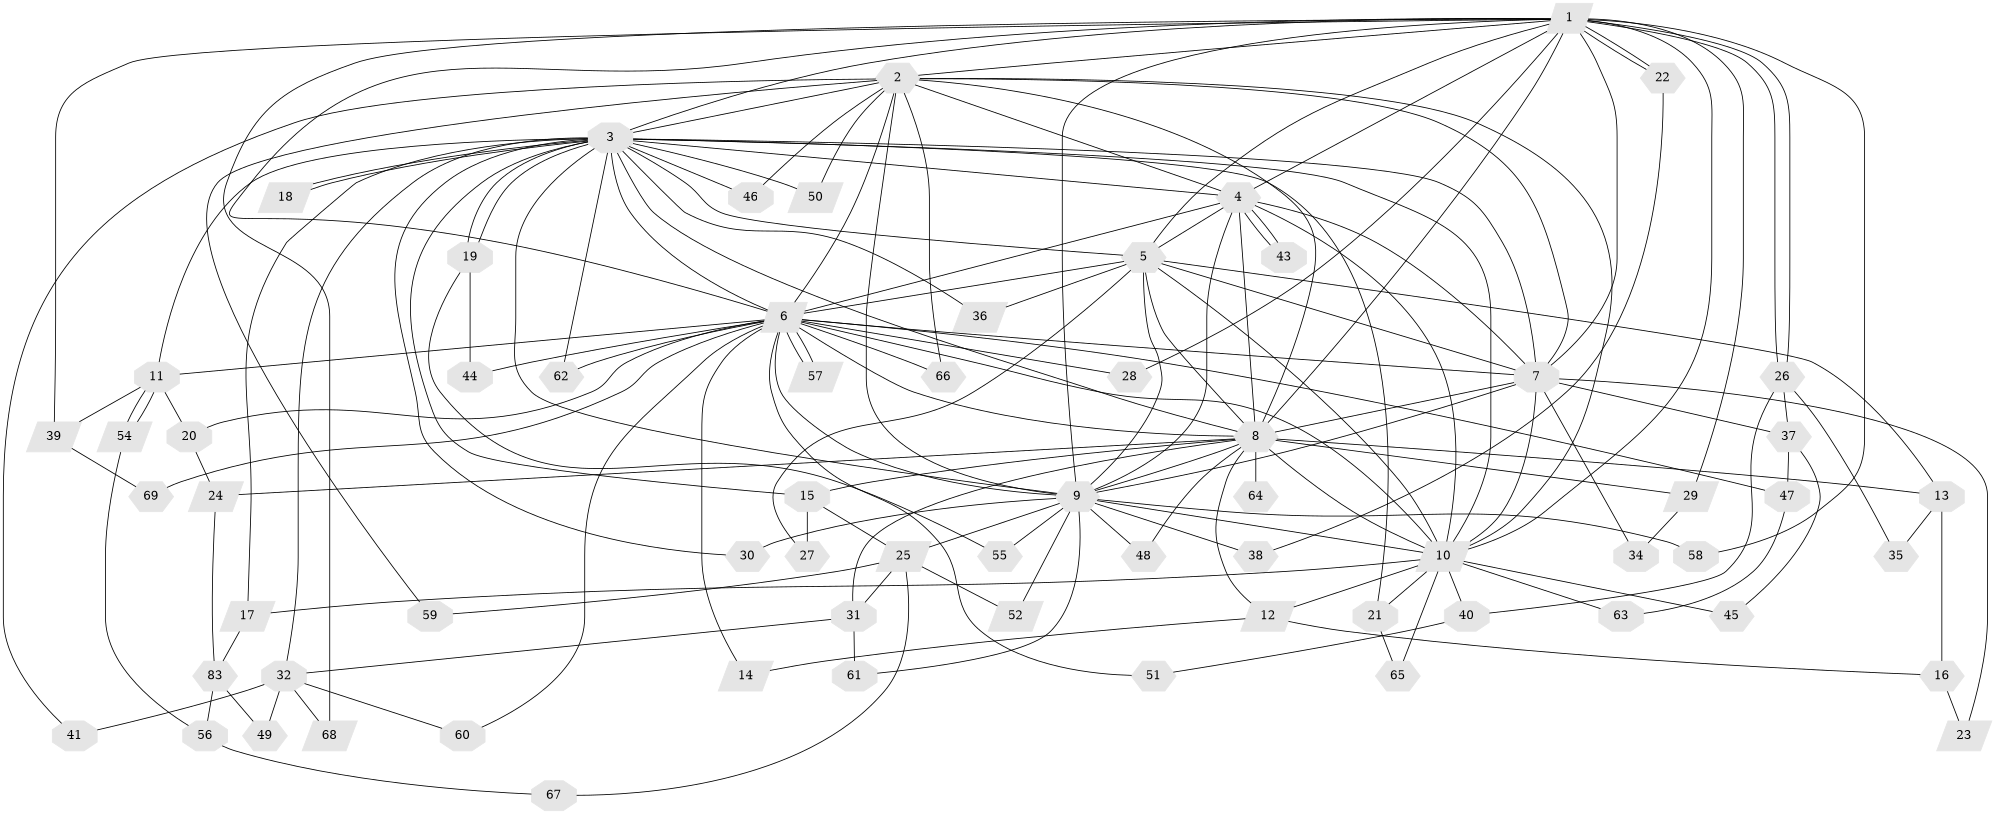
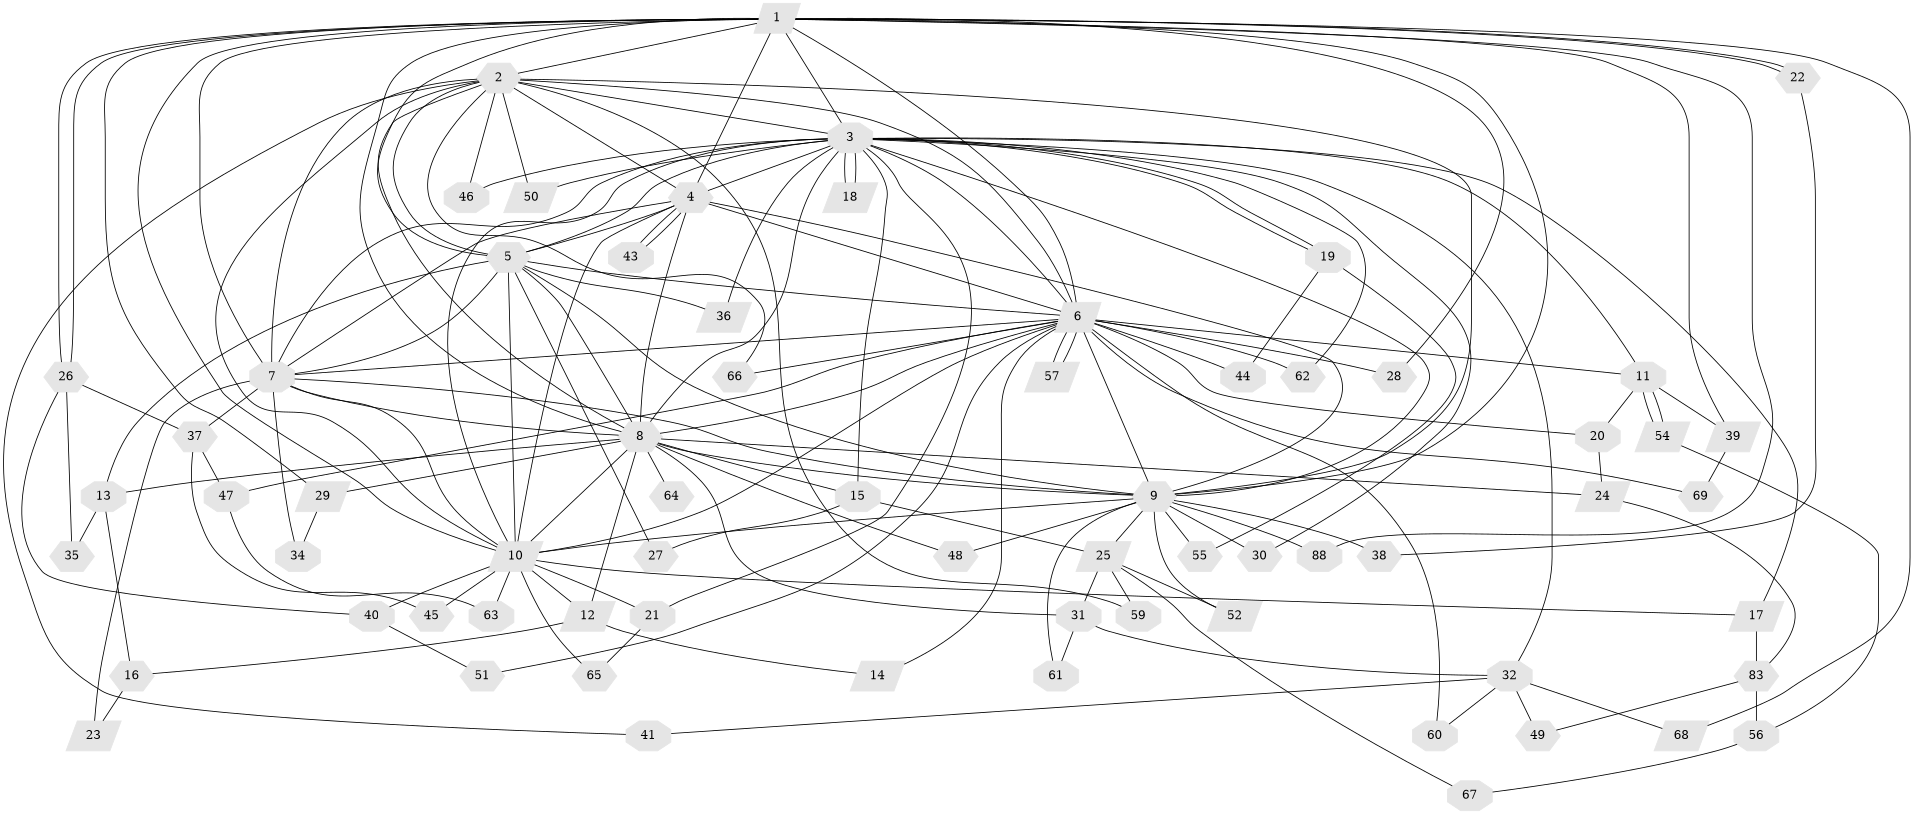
edge "2" -- "5": added
node "58": label "58" -> "88"
